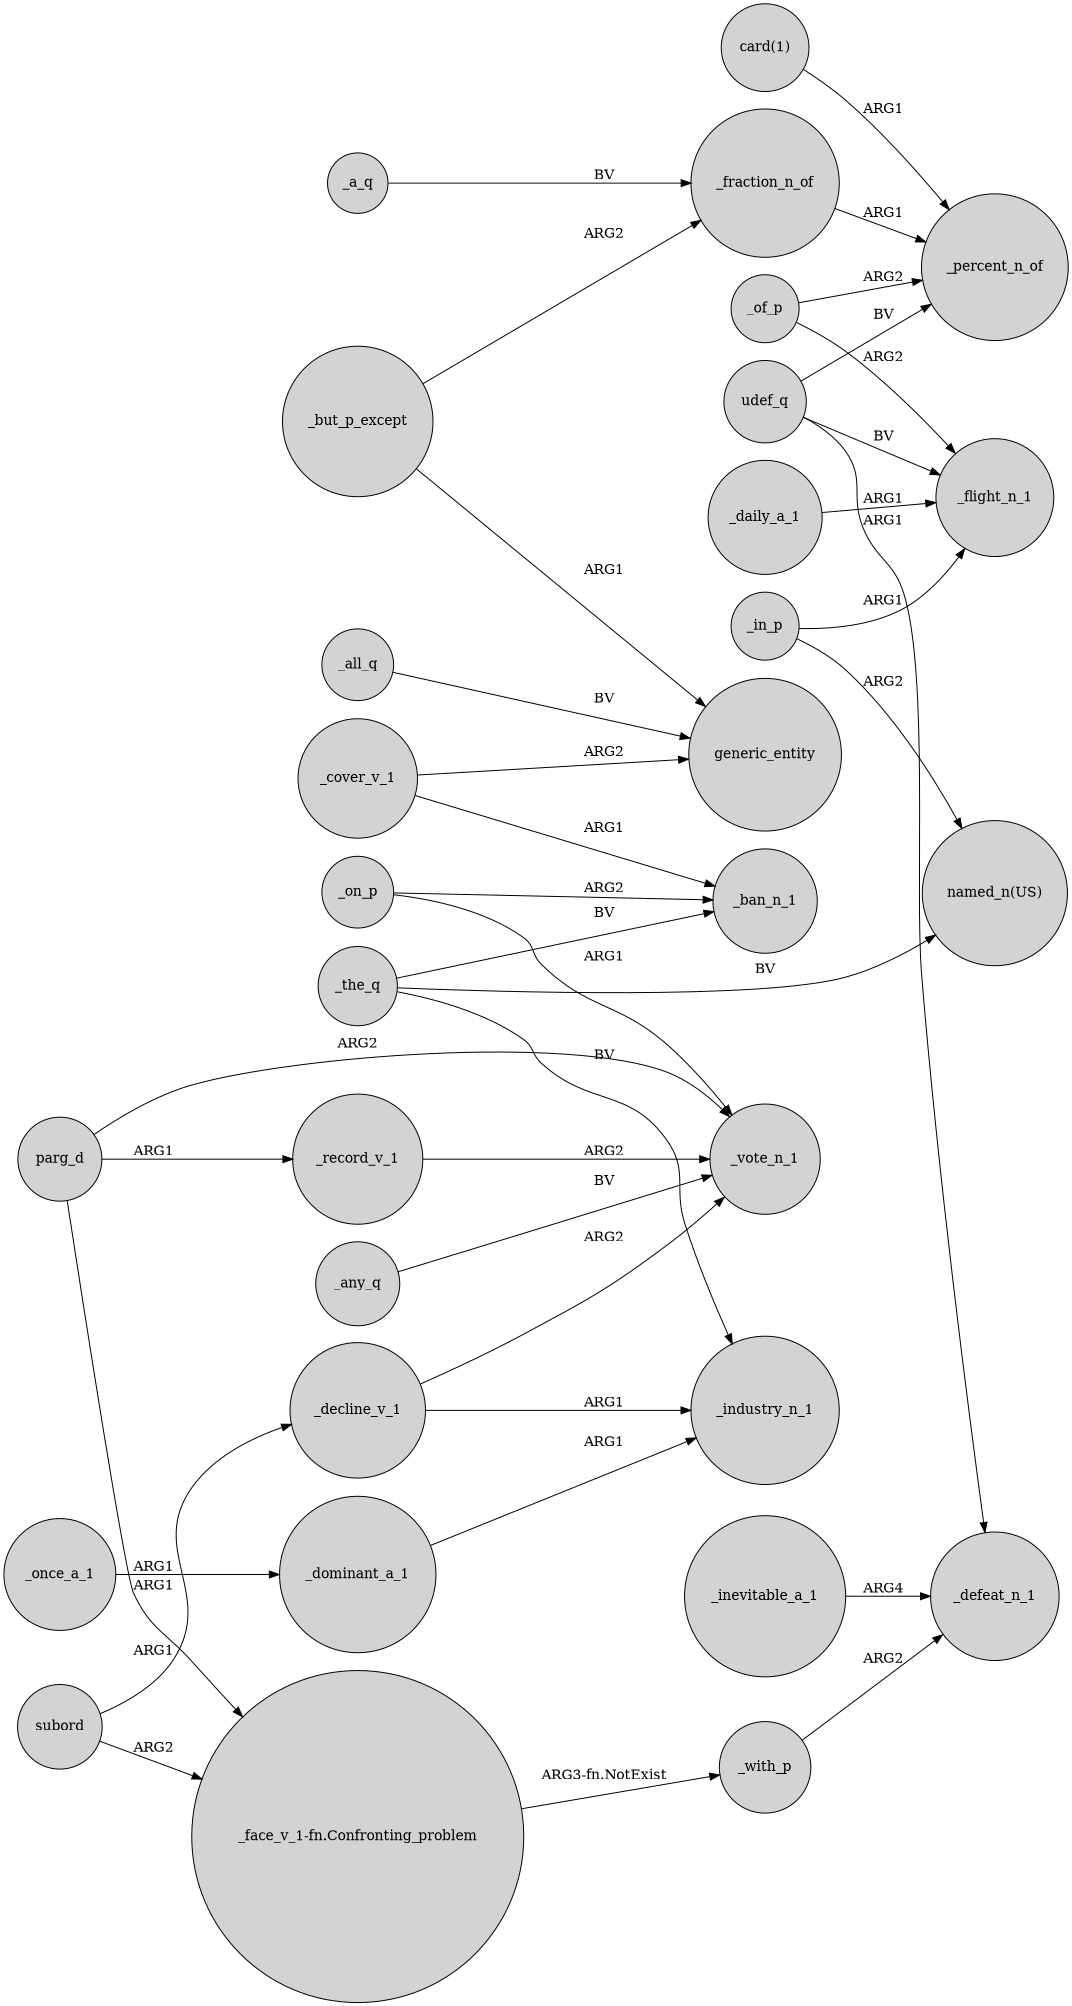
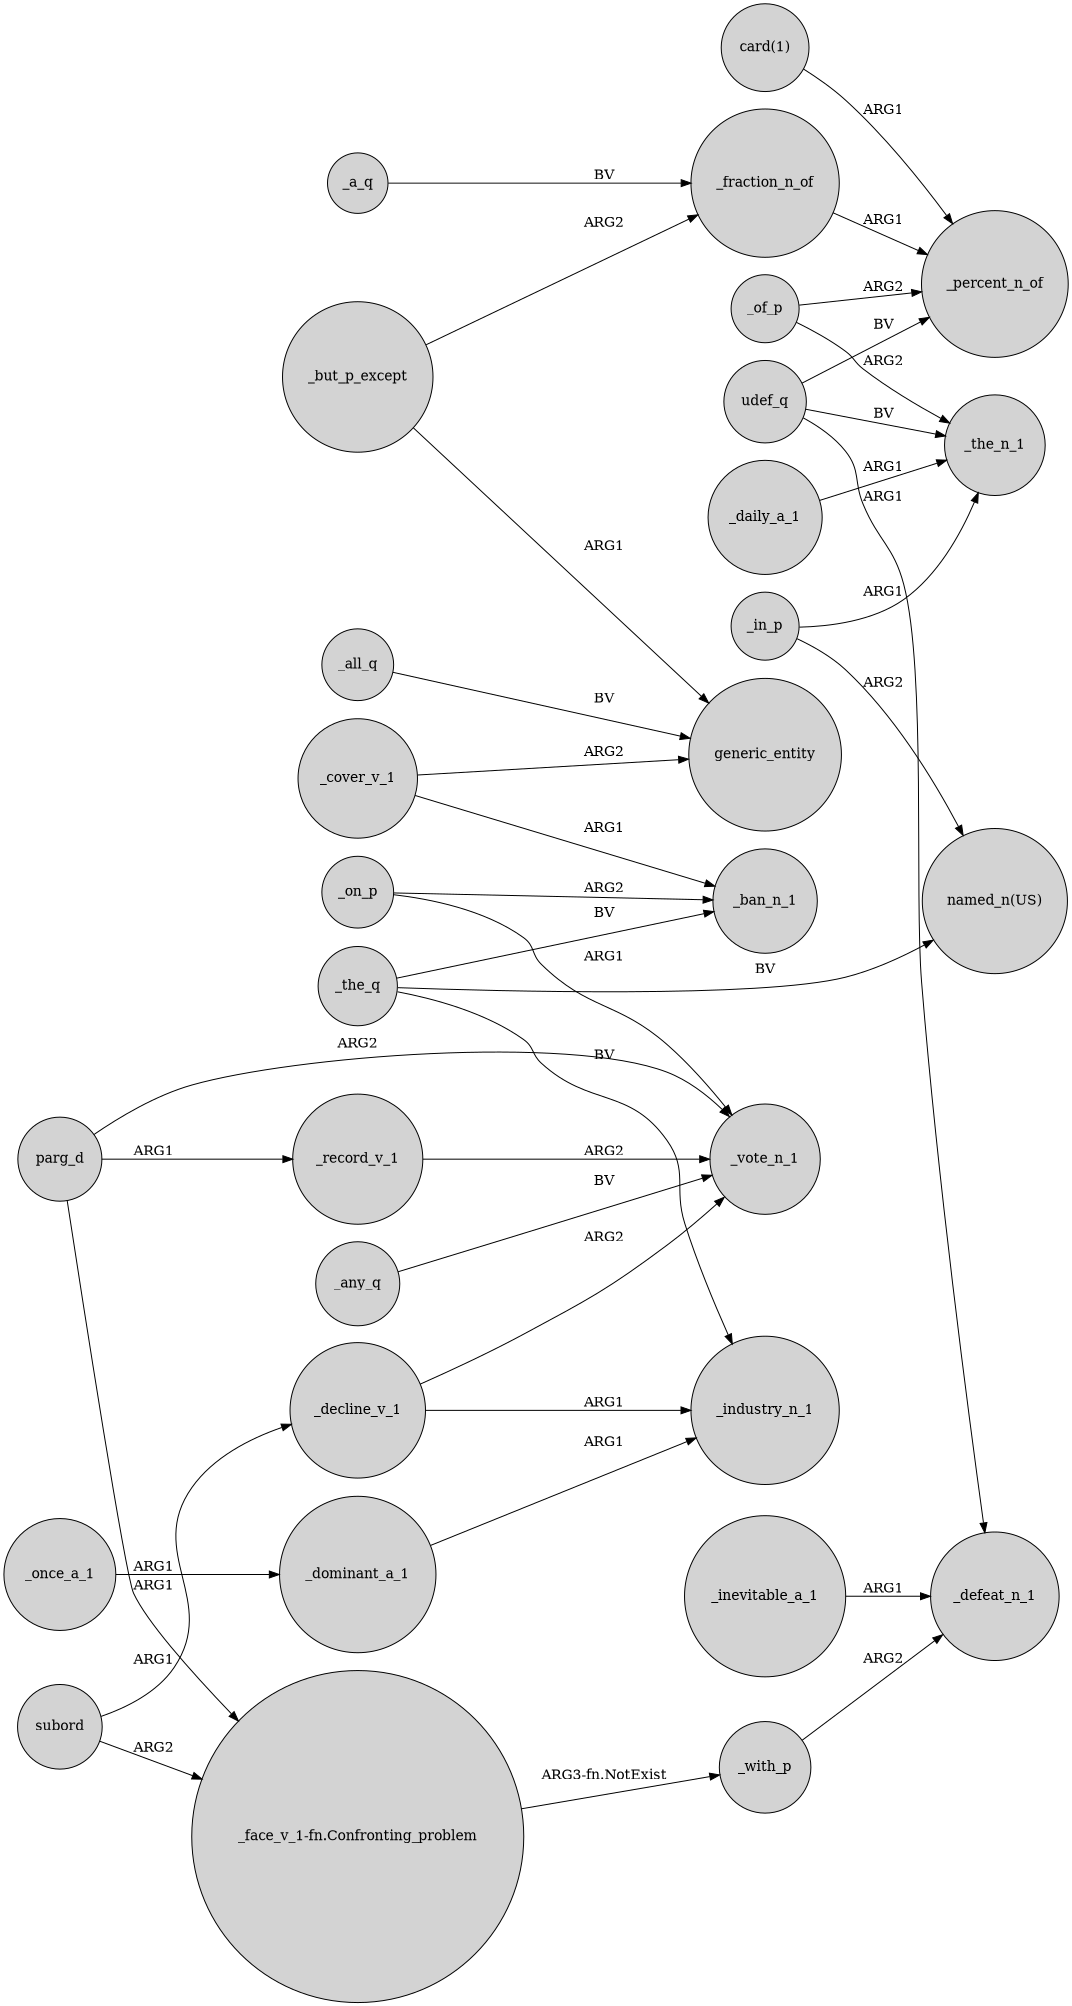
node "_flight_n_1": label "_flight_n_1" -> "_the_n_1"
edge "_inevitable_a_1" -> "_defeat_n_1": label "ARG4" -> "ARG1"
